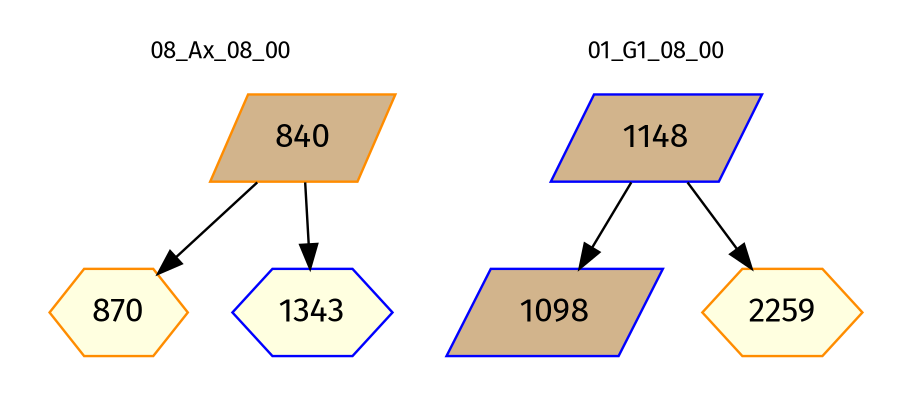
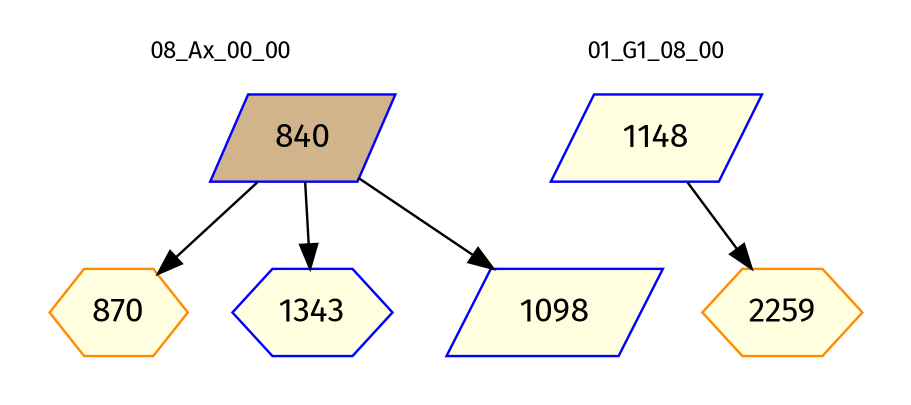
cluster "08_Ax_08_00": label "08_Ax_08_00" -> "08_Ax_00_00"
node "840": color darkorange -> blue
node "1148": fillcolor tan -> lightyellow
edge "1148" -> "1098": now "840" -> "1098"
node "1098": fillcolor tan -> lightyellow
